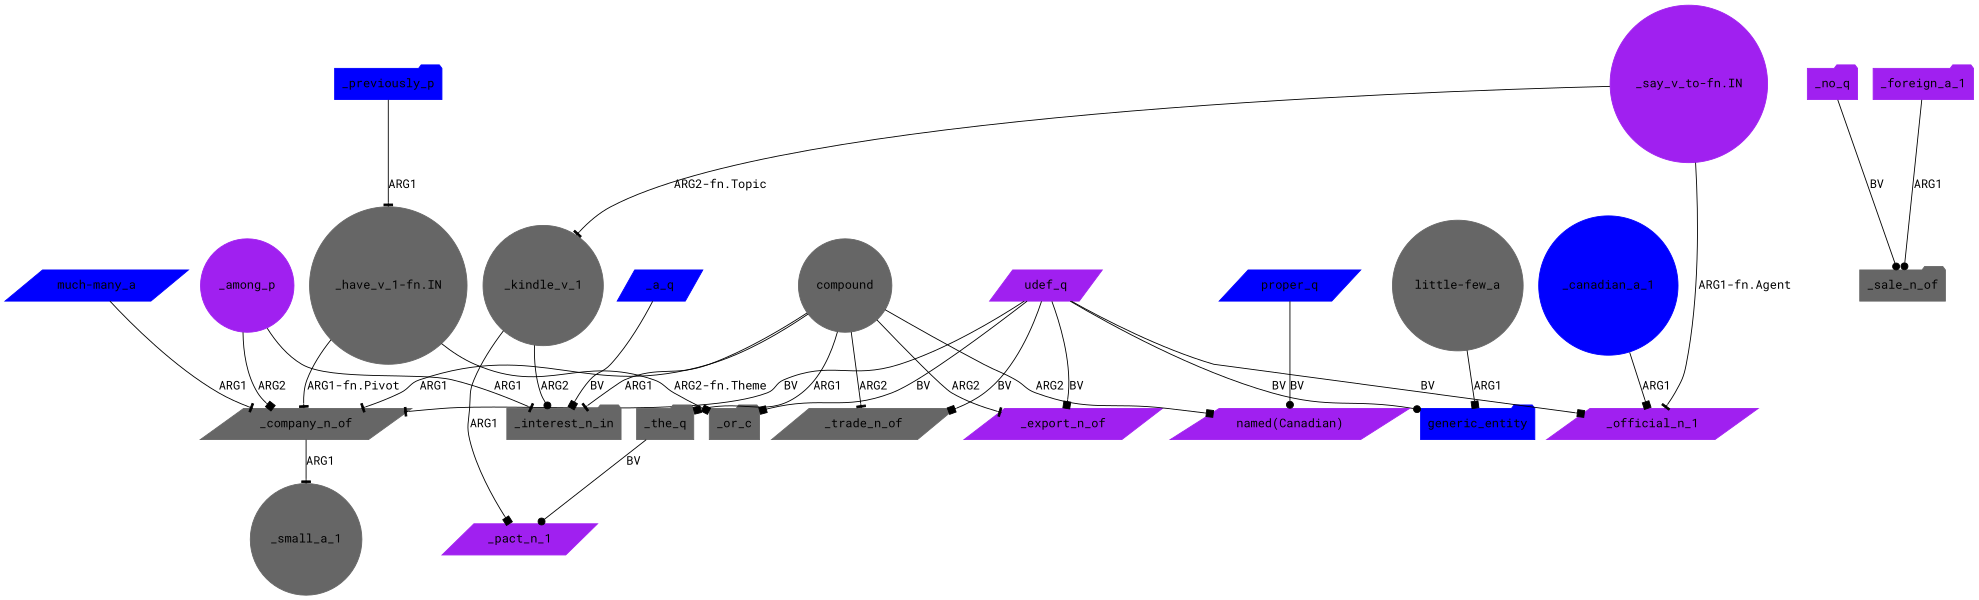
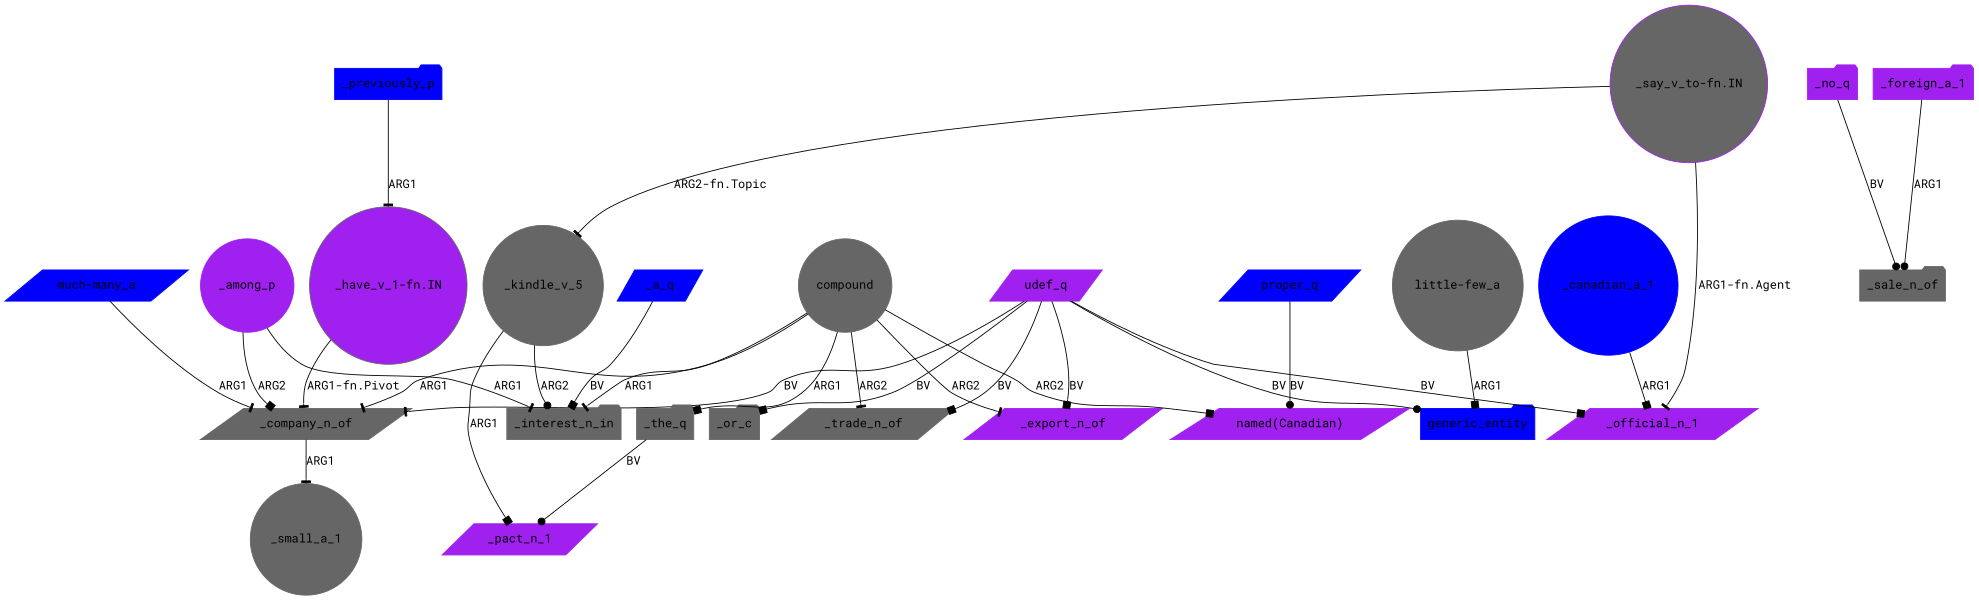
node "_say_v_to-fn.IN": fillcolor purple -> gray40
node "_have_v_1-fn.IN": fillcolor gray40 -> purple
node "_kindle_v_1": label "_kindle_v_1" -> "_kindle_v_5"
edge "_have_v_1-fn.IN" -> "_or_c": removed, label "ARG2-fn.Theme"
